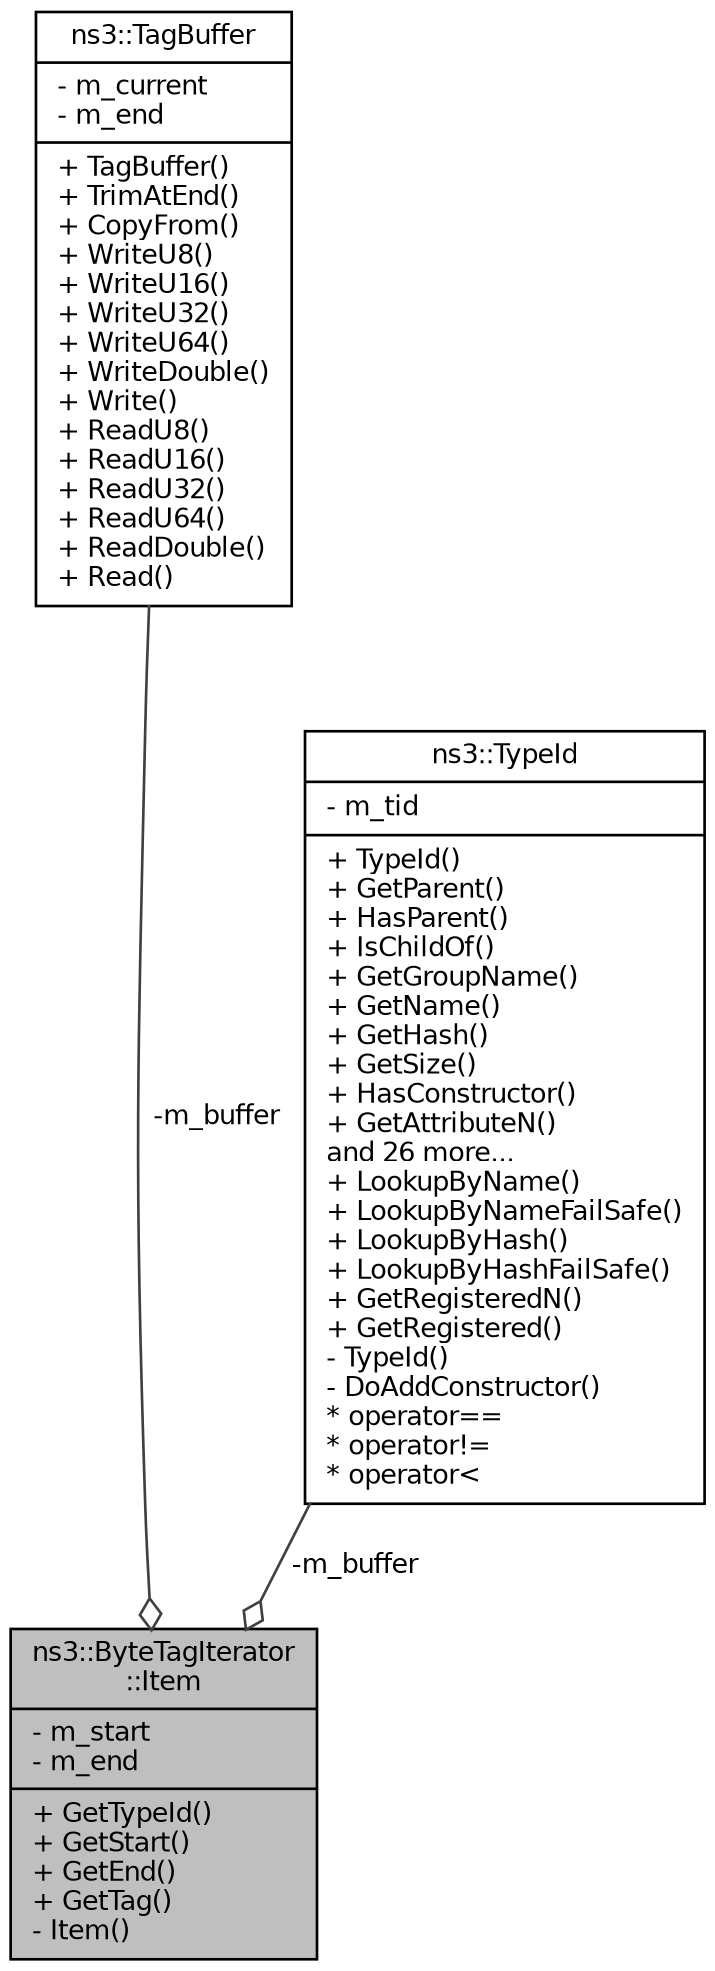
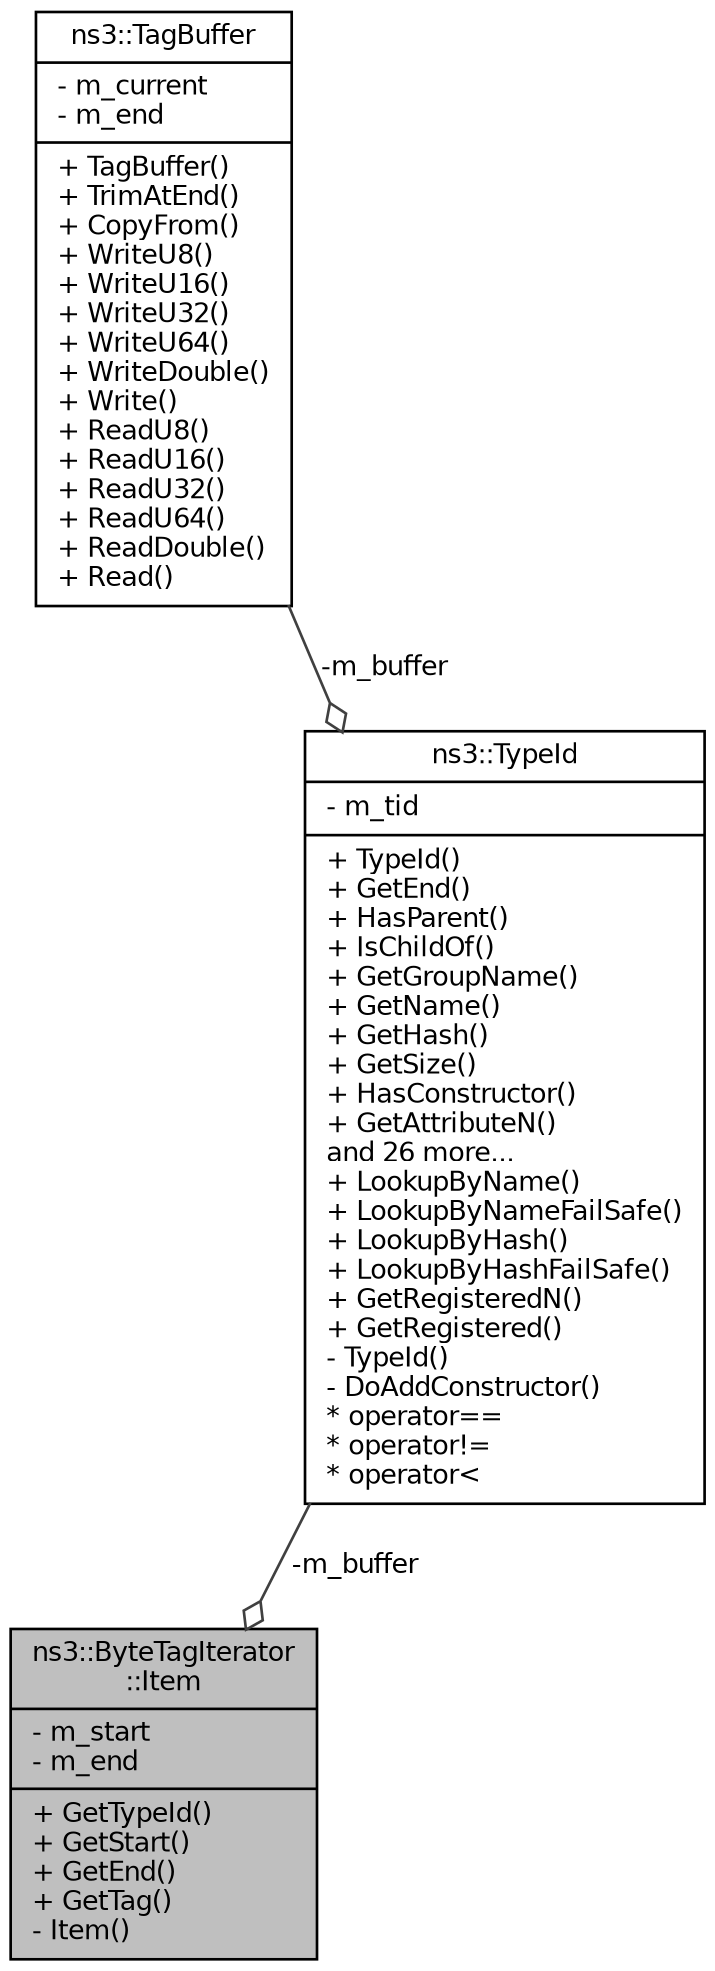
node "ns3::TypeId": text "+ GetParent()" -> "+ GetEnd()"
edge "ns3::TagBuffer" -> "ns3::ByteTagIterator": now "ns3::TagBuffer" -> "ns3::TypeId"
